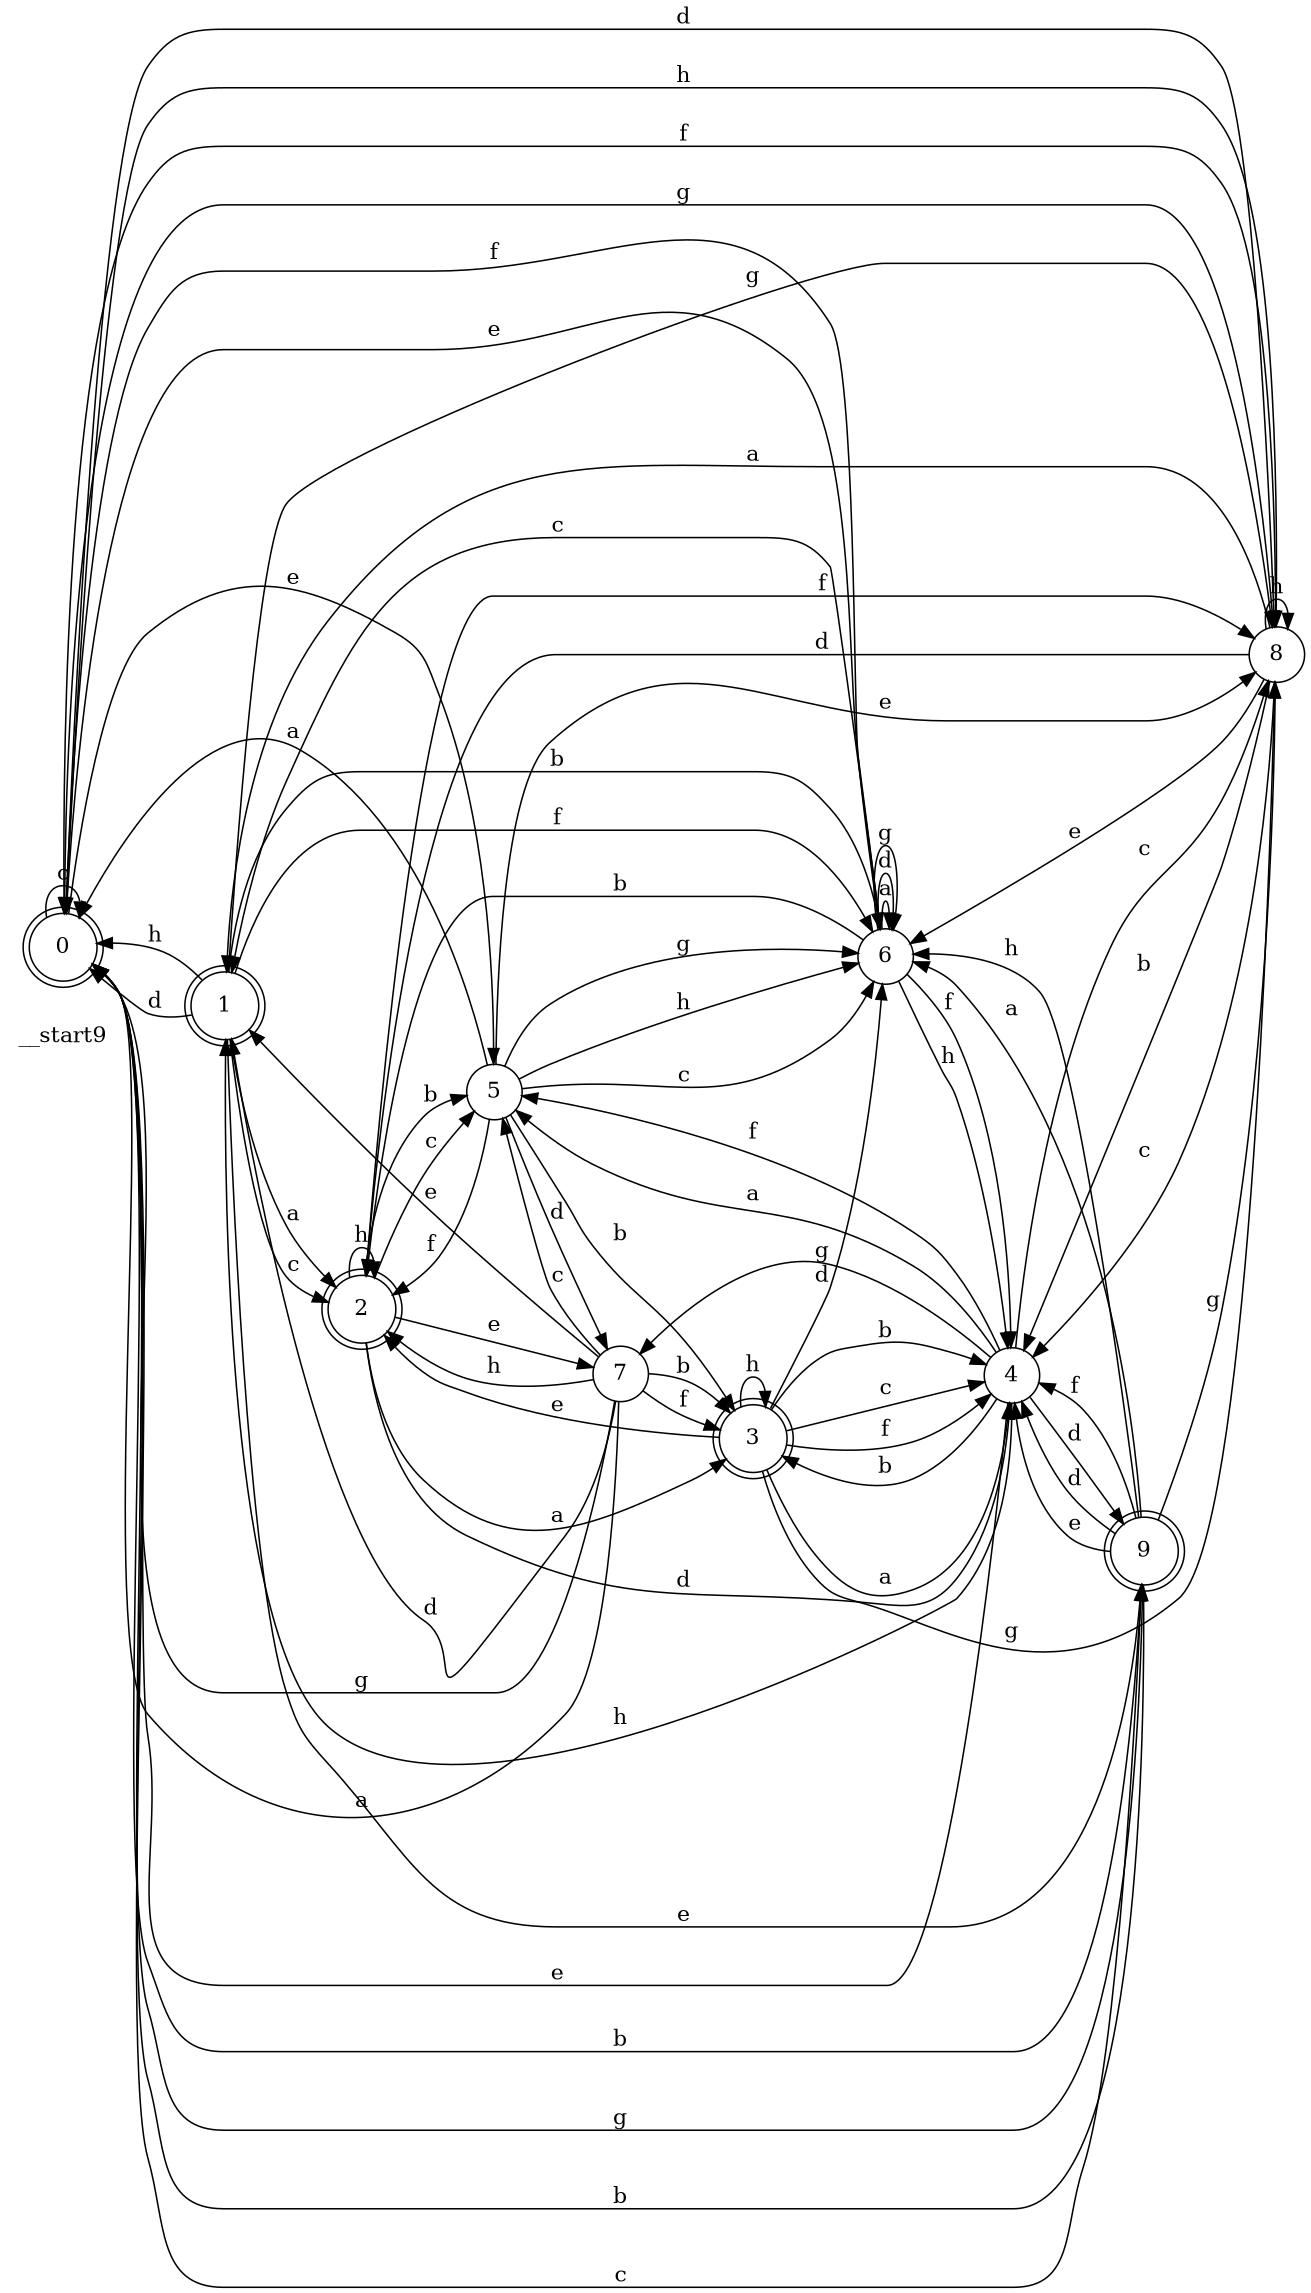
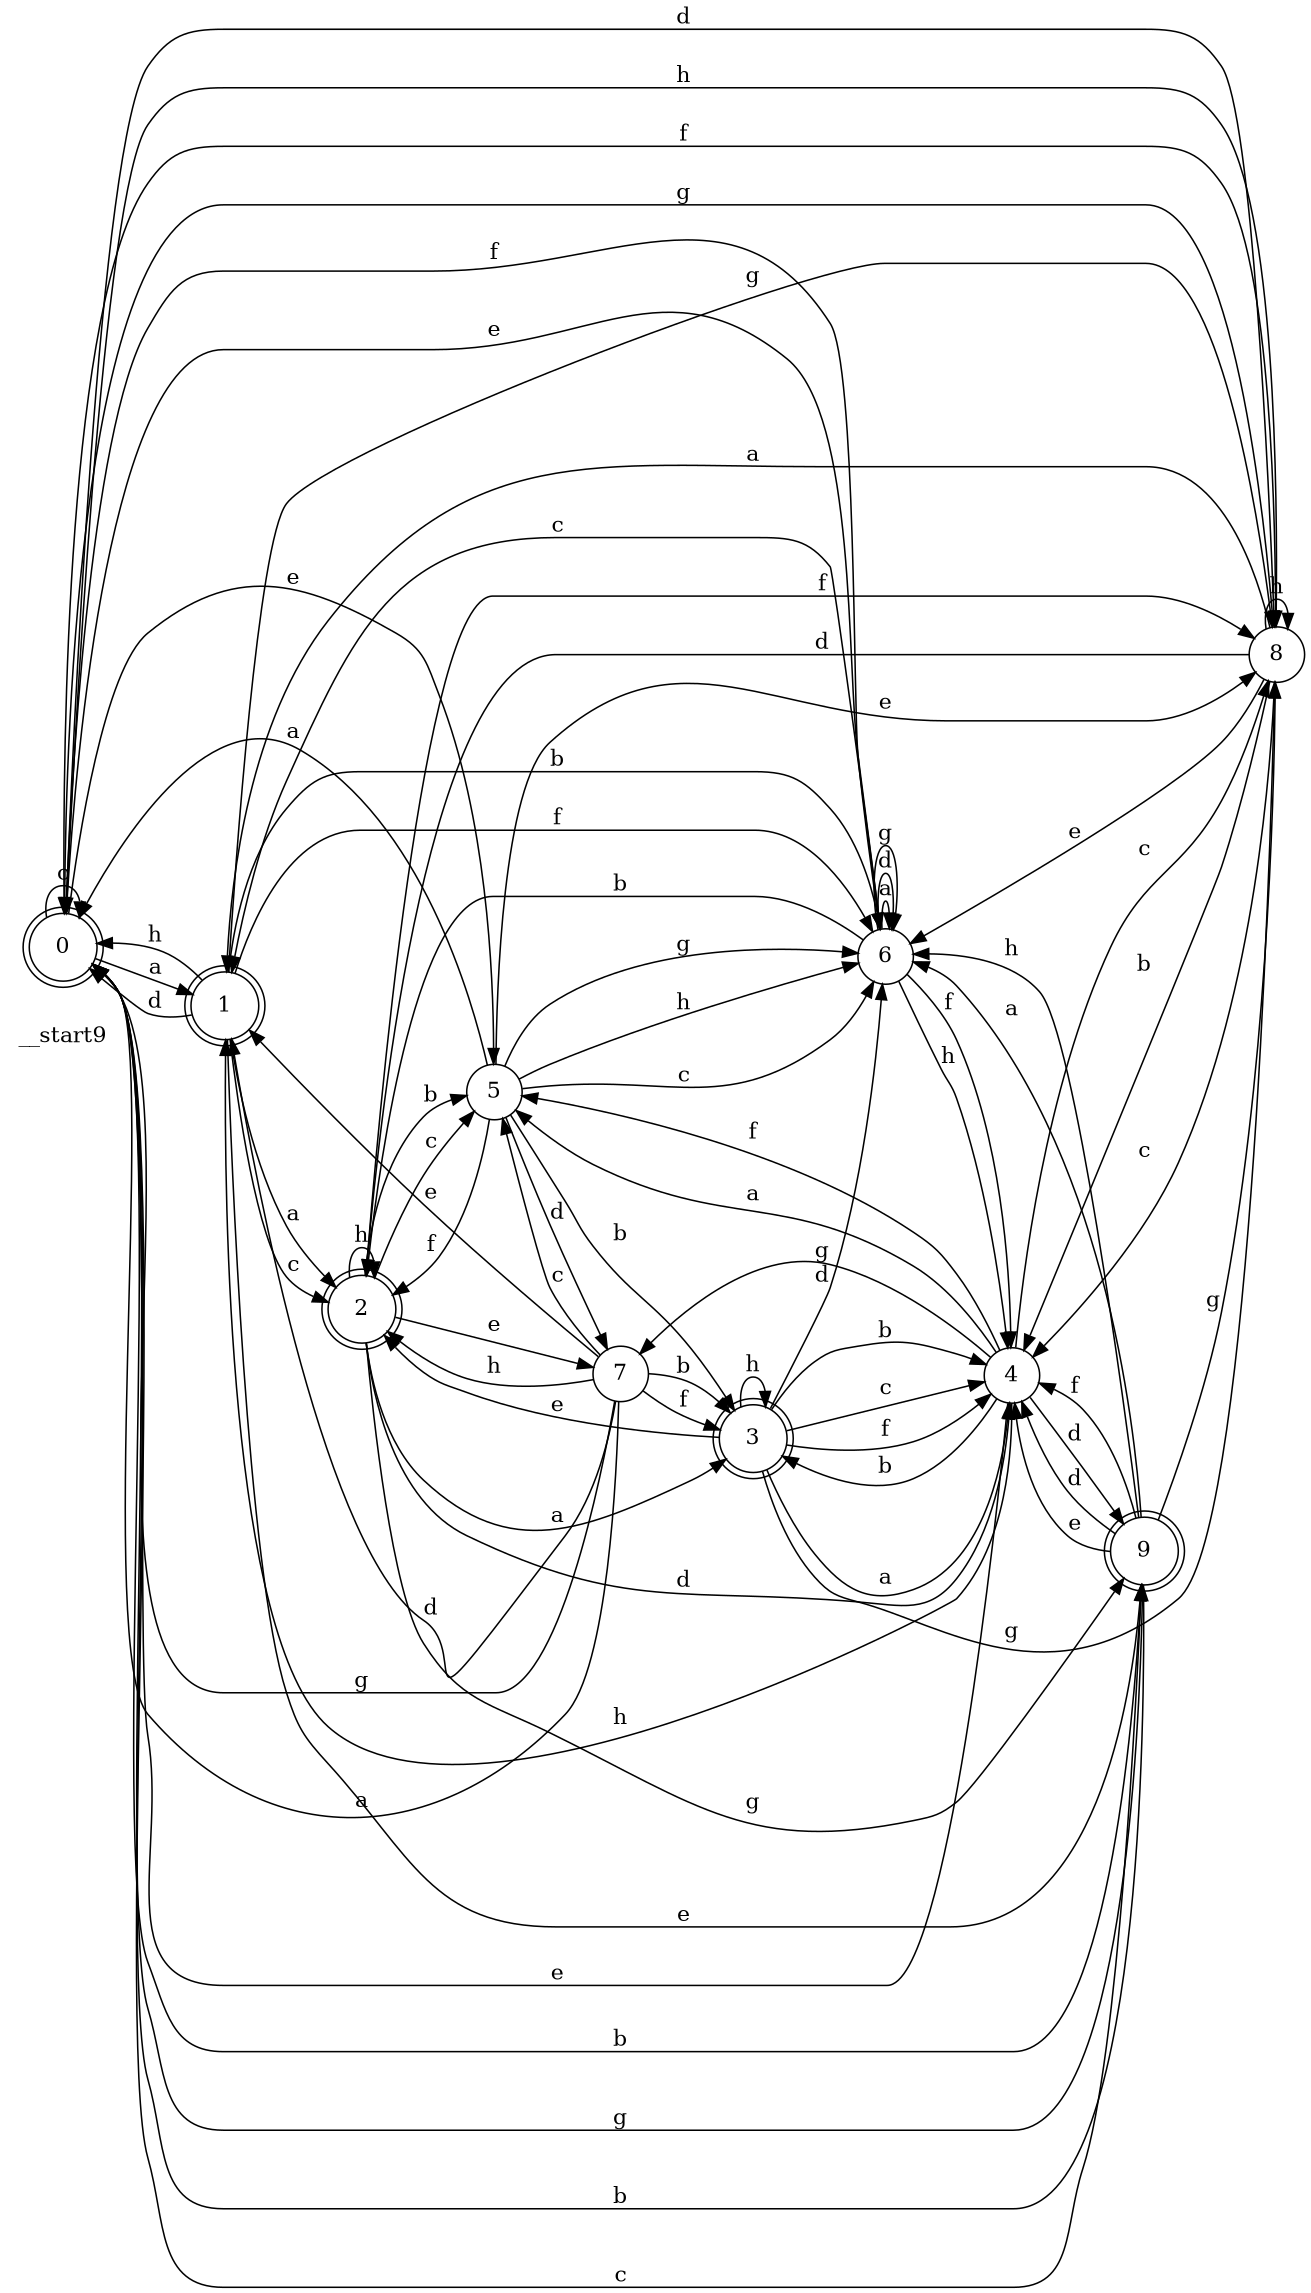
edge "0" -> "1": added, label "a"
edge "2" -> "9": added, label "g"
